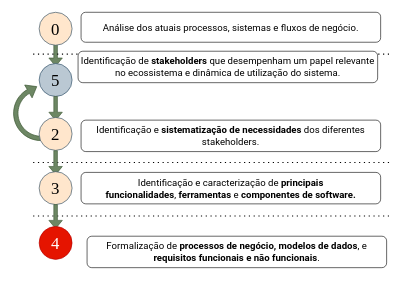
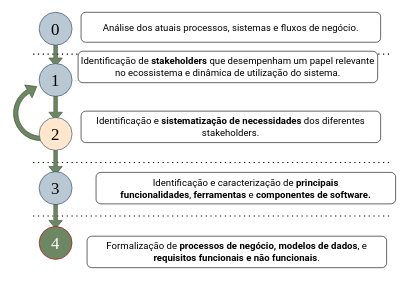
node "0": fillcolor #ffe6cc -> #bac8d3
node "5": label "5" -> "1"
node "Identificação e sistematização de necessidades dos diferentes stakeholders.": moved (231, 136) -> (231, 127)
node "3": fillcolor #ffe6cc -> #bac8d3
node "Identificação e caracterização de principais funcionalidades, ferramentas e componentes de software.": moved (231, 188) -> (246, 188)
node "4": fillcolor #e51400 -> #6d8764
